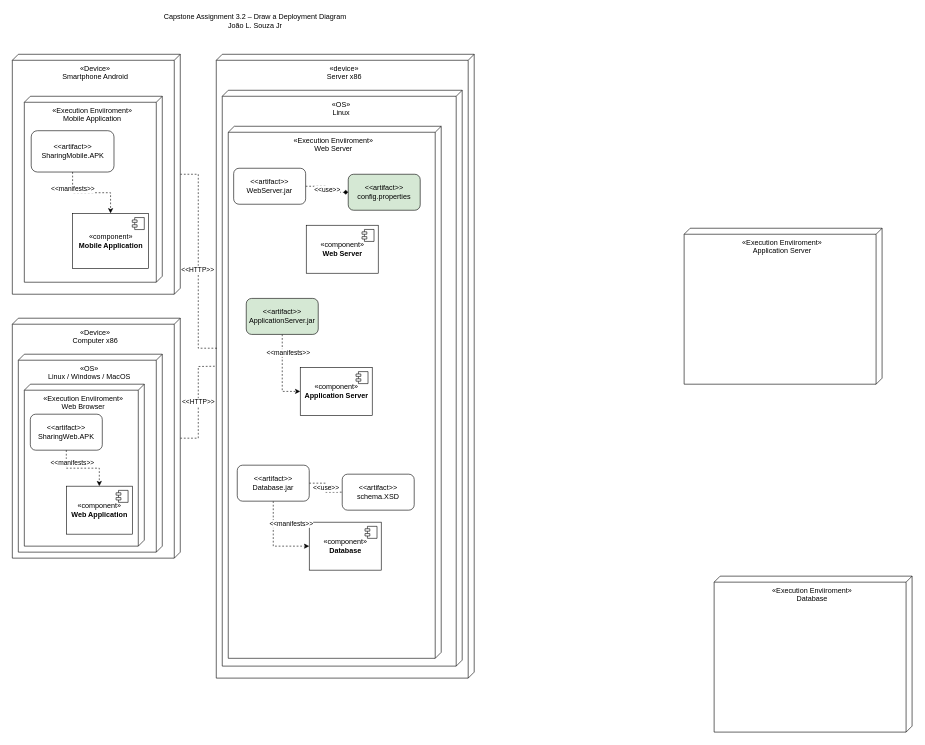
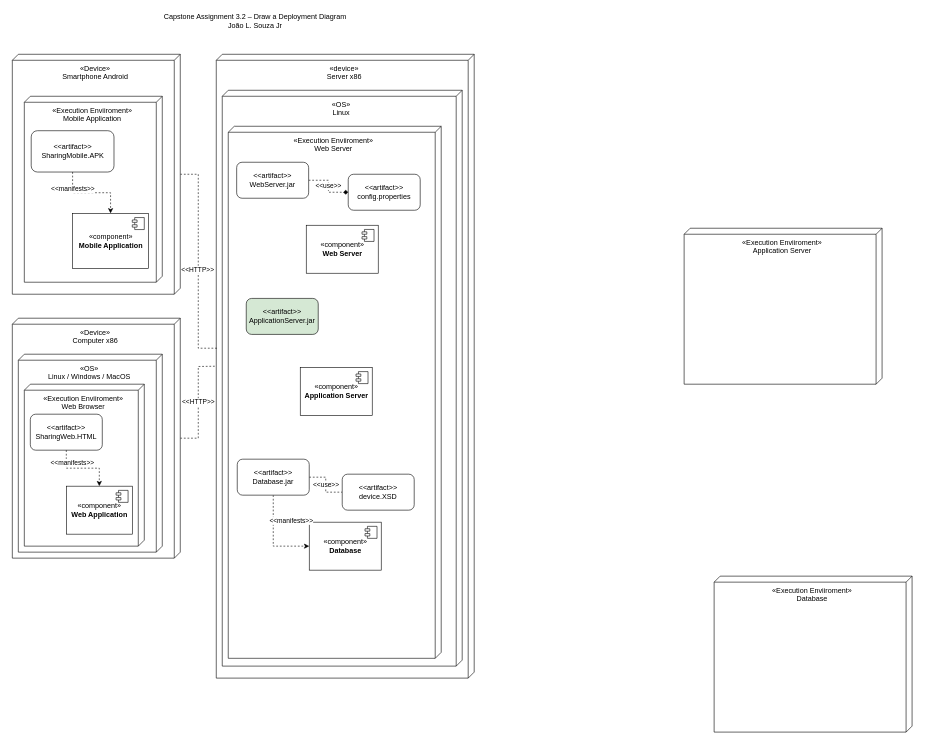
node "<<artifact>> WebServer.jar": moved (270, 186) -> (273, 180)
node "<<artifact>> config.properties": fillcolor #d5e8d4 -> #ffffff
edge "<<artifact>> ApplicationServer.jar" -> "«component» Application Server": removed, label "<<manifests>>"
node "<<artifact>> SharingWeb.APK": label "<<artifact>> SharingWeb.APK" -> "<<artifact>> SharingWeb.HTML"
node "<<artifact>> Database.jar": moved (273, 483) -> (273, 477)
node "<<artifact>> schema.XSD": label "<<artifact>> schema.XSD" -> "<<artifact>> device.XSD"
